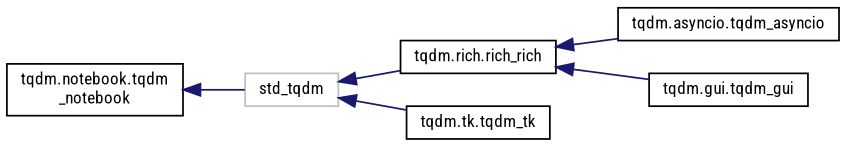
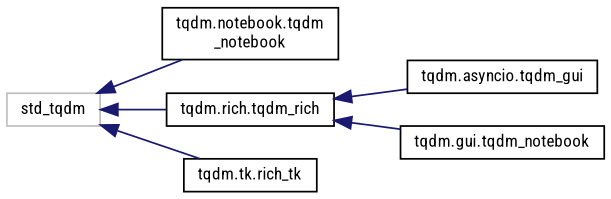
node "tqdm.asyncio.tqdm_asyncio": label "tqdm.asyncio.tqdm_asyncio" -> "tqdm.asyncio.tqdm_gui"
node "tqdm.rich.rich_rich": label "tqdm.rich.rich_rich" -> "tqdm.rich.tqdm_rich"
edge "std_tqdm" -> "tqdm.notebook.tqdm _notebook": reversed
node "tqdm.gui.tqdm_gui": label "tqdm.gui.tqdm_gui" -> "tqdm.gui.tqdm_notebook"
node "tqdm.tk.tqdm_tk": label "tqdm.tk.tqdm_tk" -> "tqdm.tk.rich_tk"
